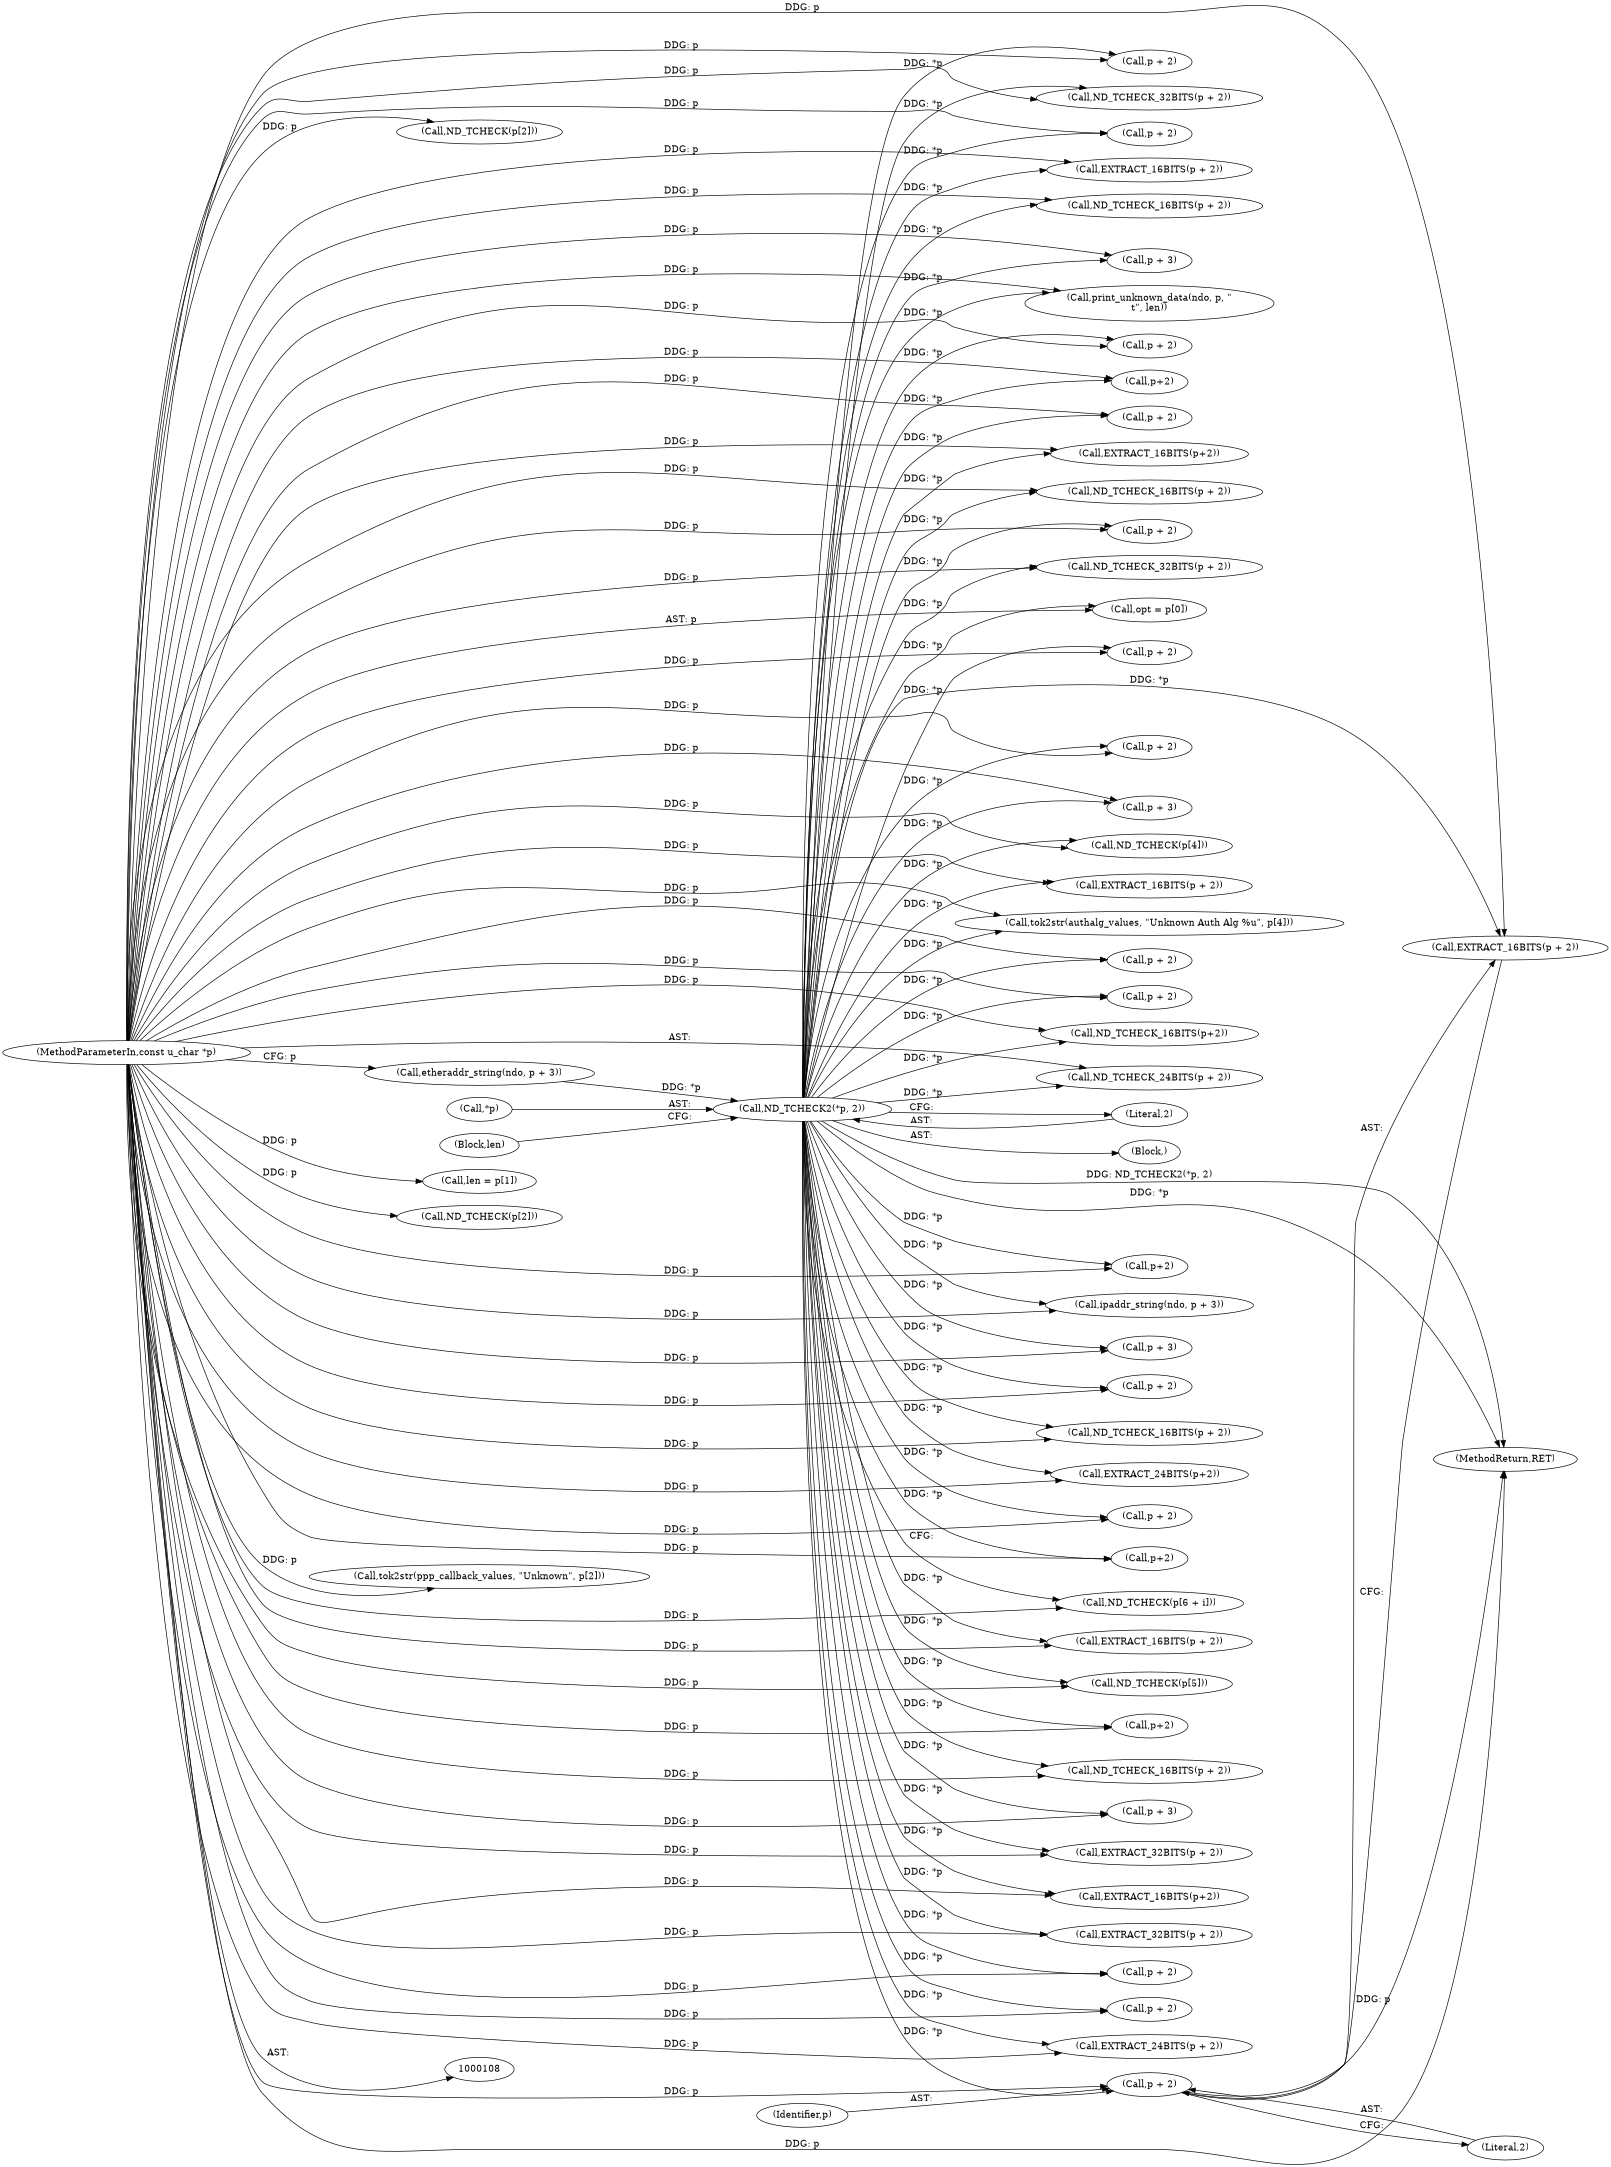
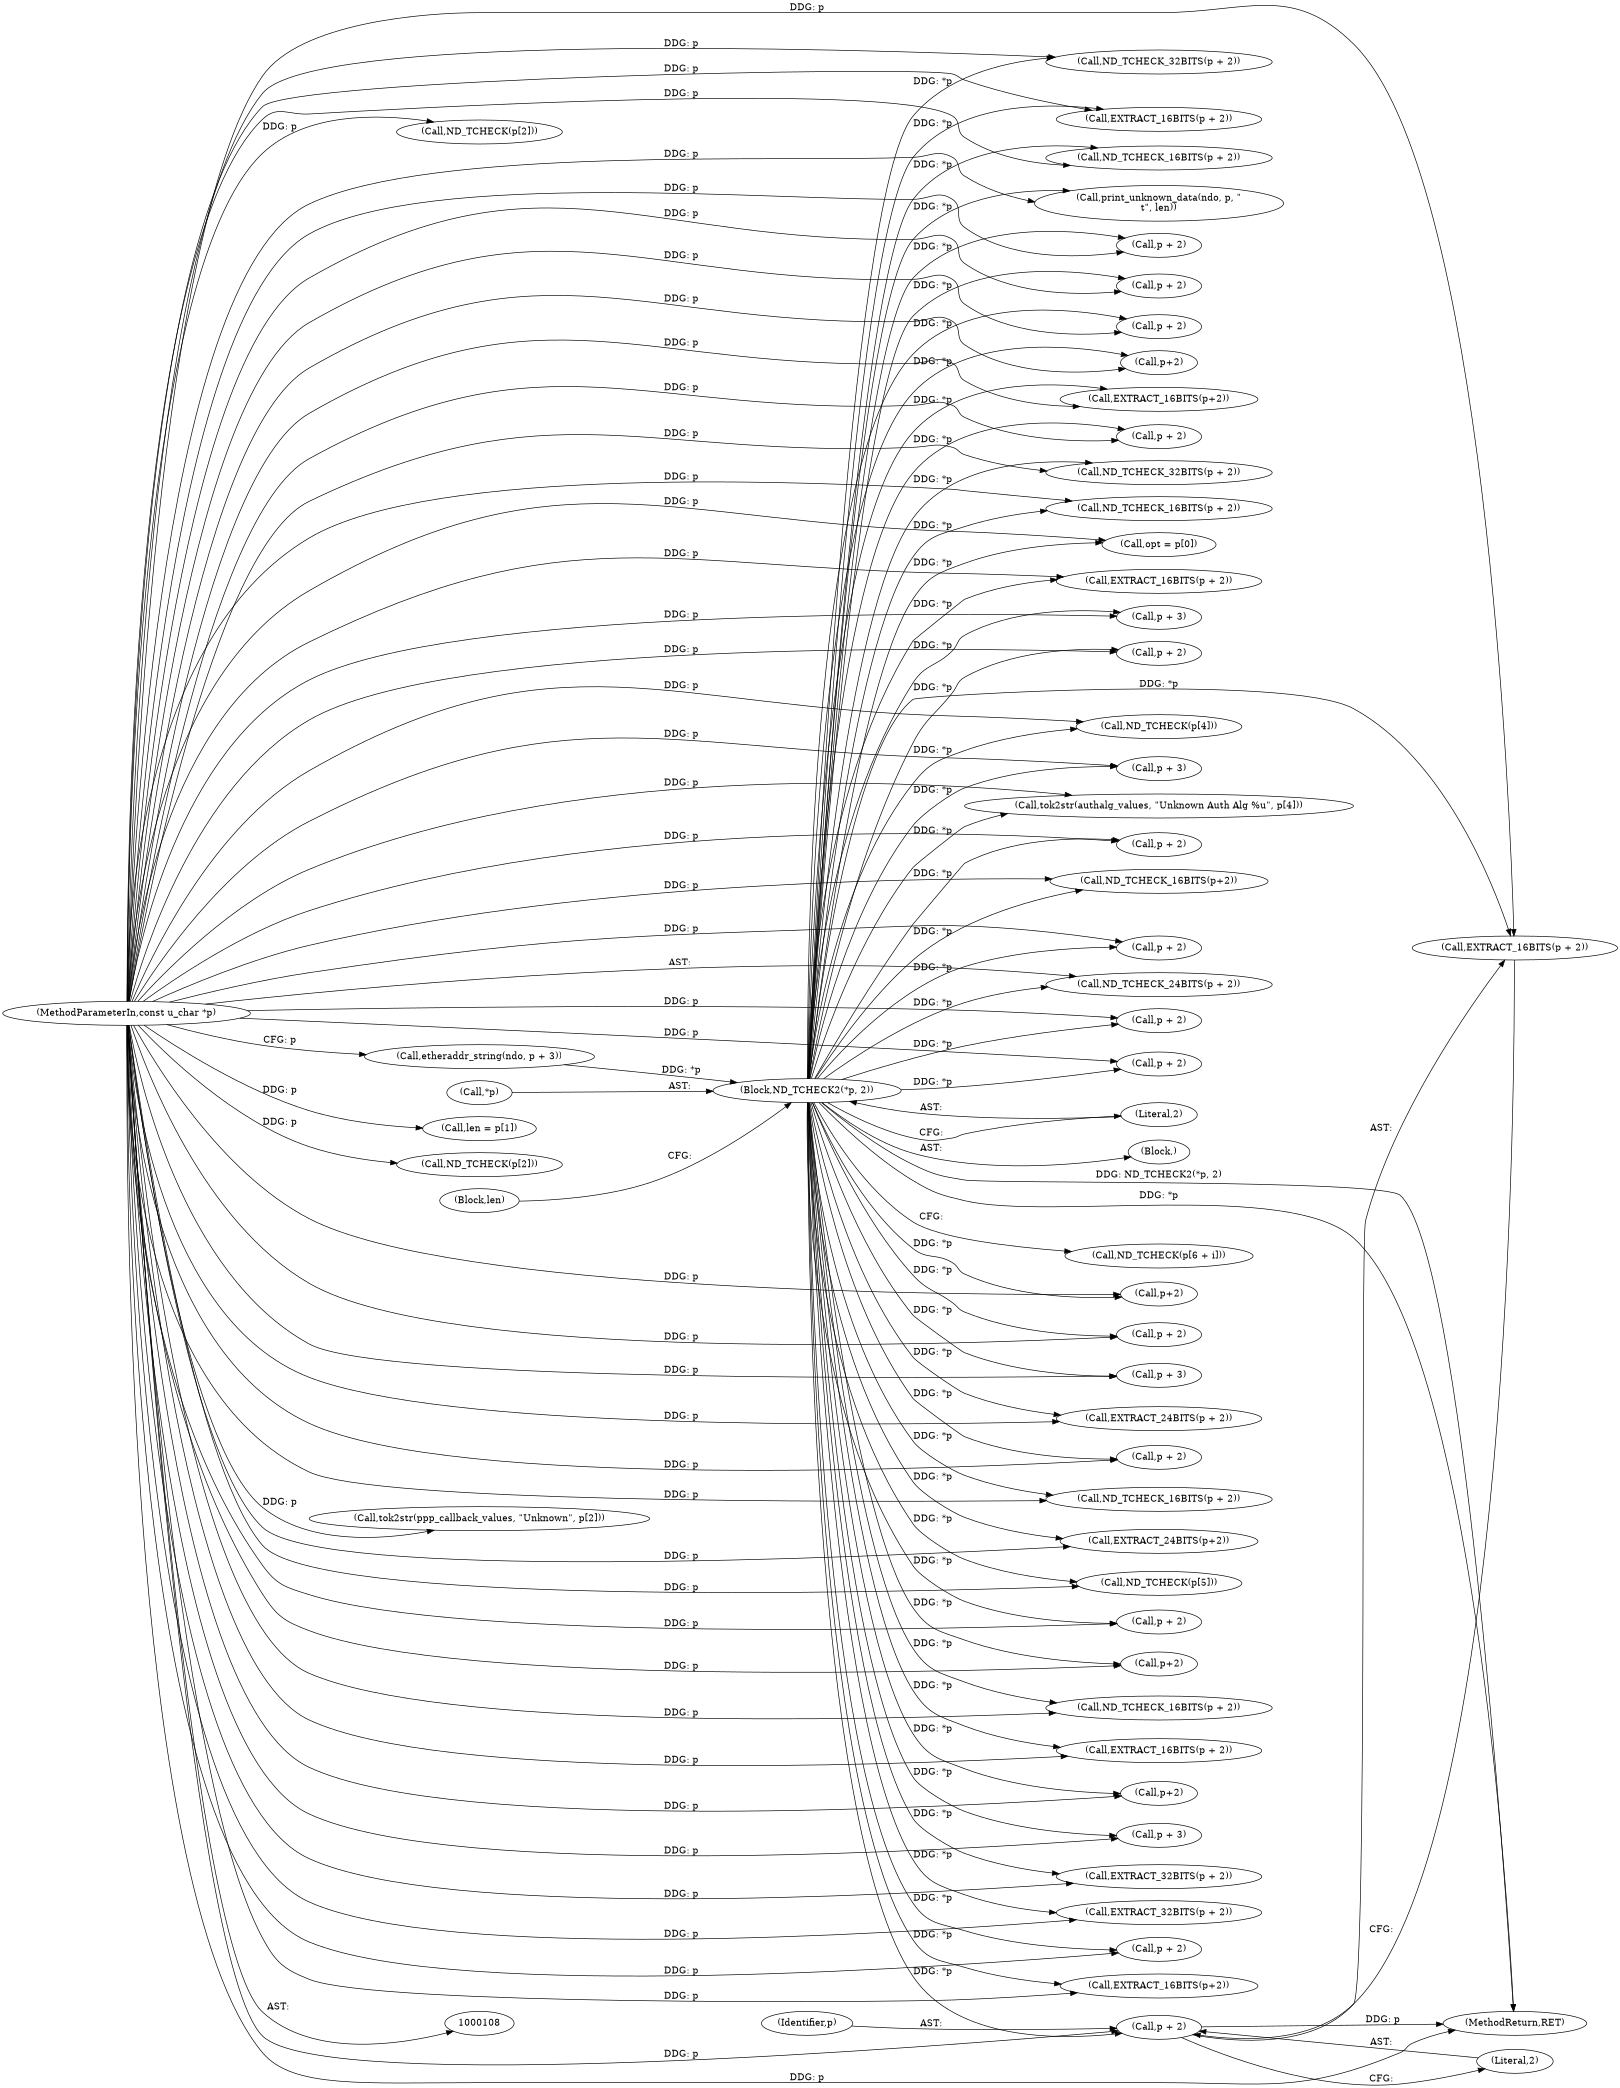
edge "(MethodParameterIn,const u_char *p)" -> "(Call,opt = p[0])": label "AST: p" -> "DDG: p"
node "(Call,ND_TCHECK2(*p, 2))": label "(Call,ND_TCHECK2(*p, 2))" -> "(Block,ND_TCHECK2(*p, 2))"
node "(Call,ipaddr_string(ndo, p + 3))": removed
edge "(MethodParameterIn,const u_char *p)" -> "(Call,ND_TCHECK(p[6 + i]))": removed, label "DDG: p"
